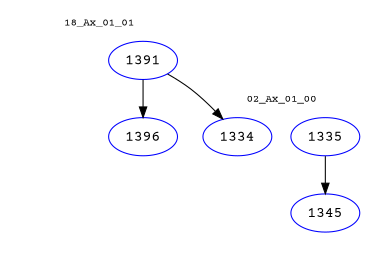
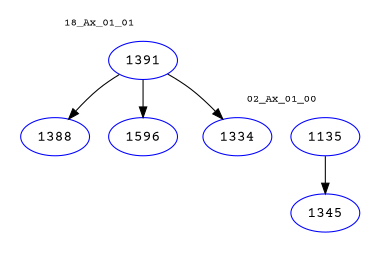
node "1388": added
node "1396": label "1396" -> "1596"
node "1335": label "1335" -> "1135"
